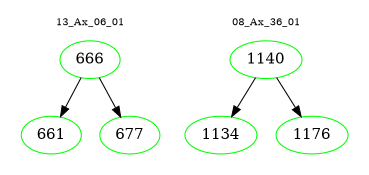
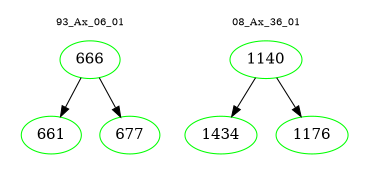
cluster "13_Ax_06_01": label "13_Ax_06_01" -> "93_Ax_06_01"
node "1134": label "1134" -> "1434"
